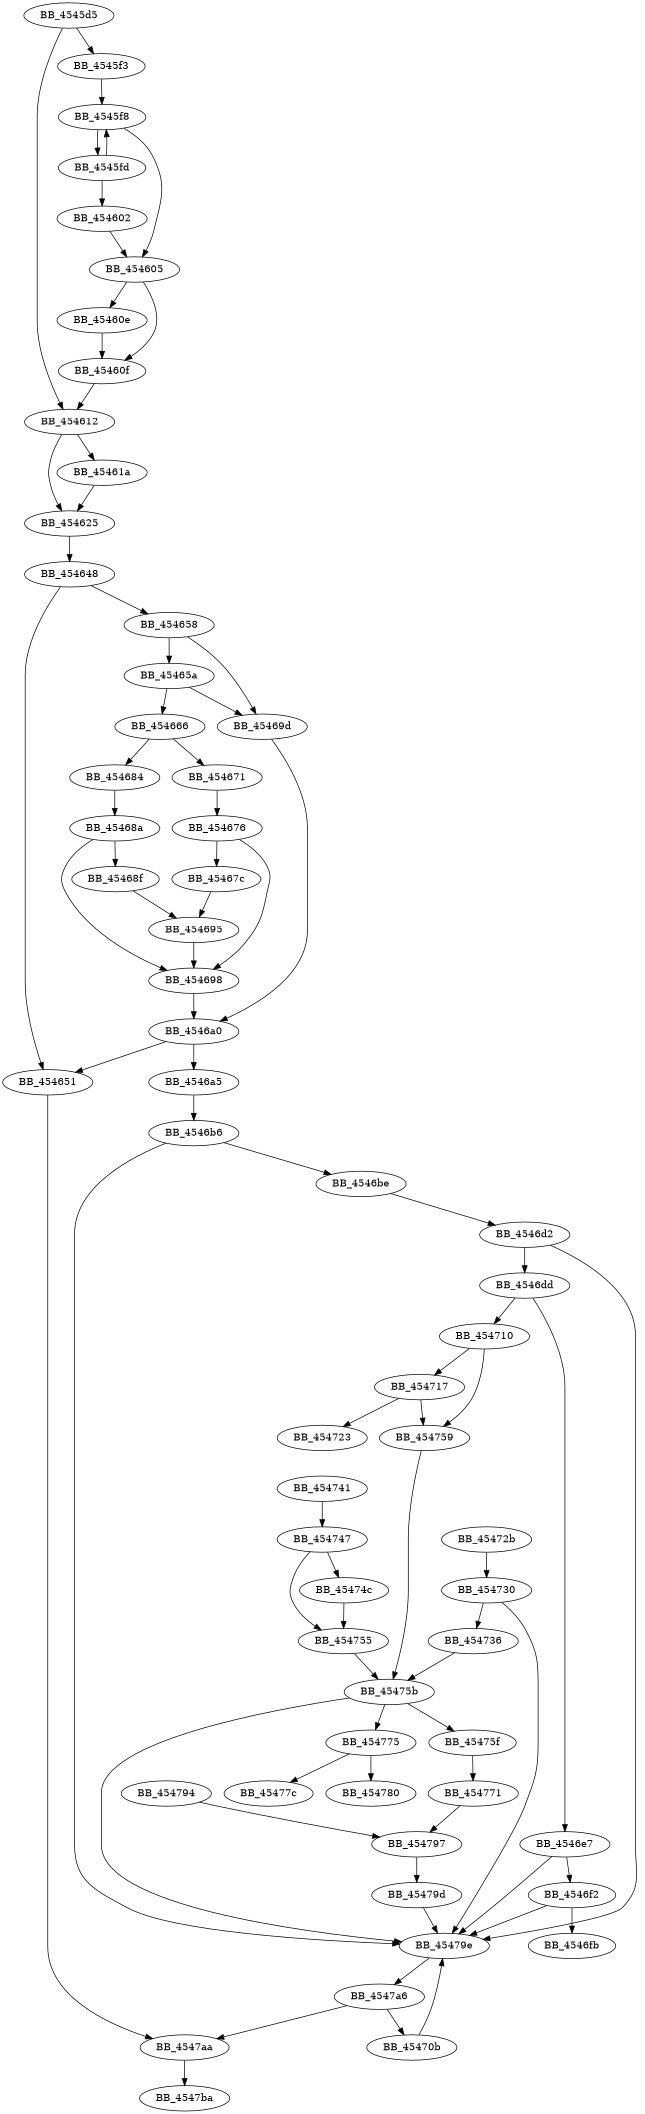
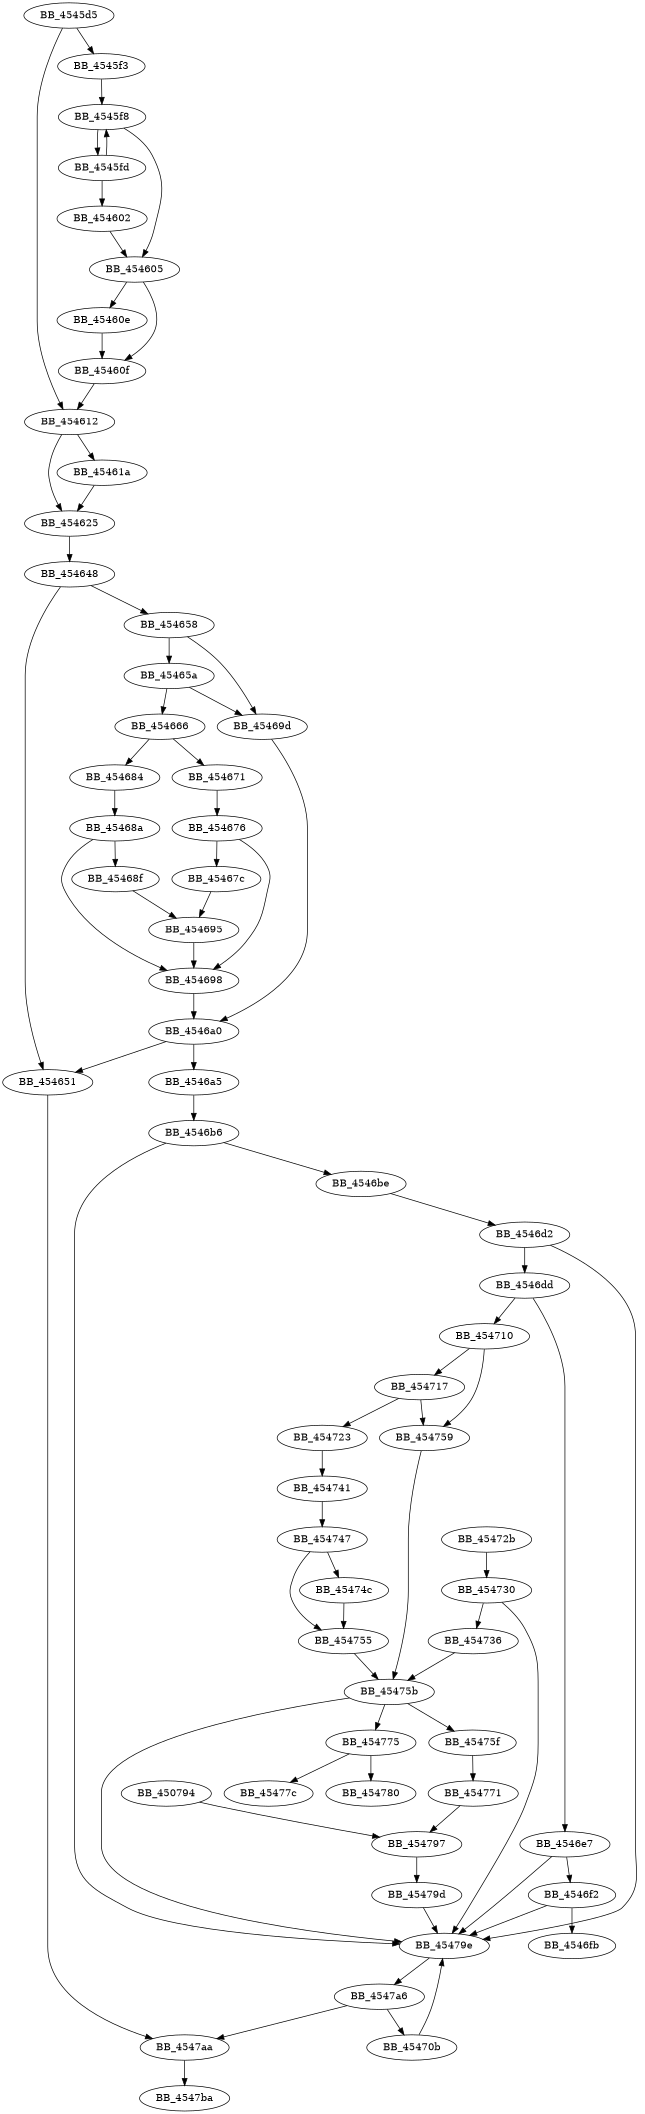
edge "BB_454723" -> "BB_454741": added
node "BB_454794": label "BB_454794" -> "BB_450794"
